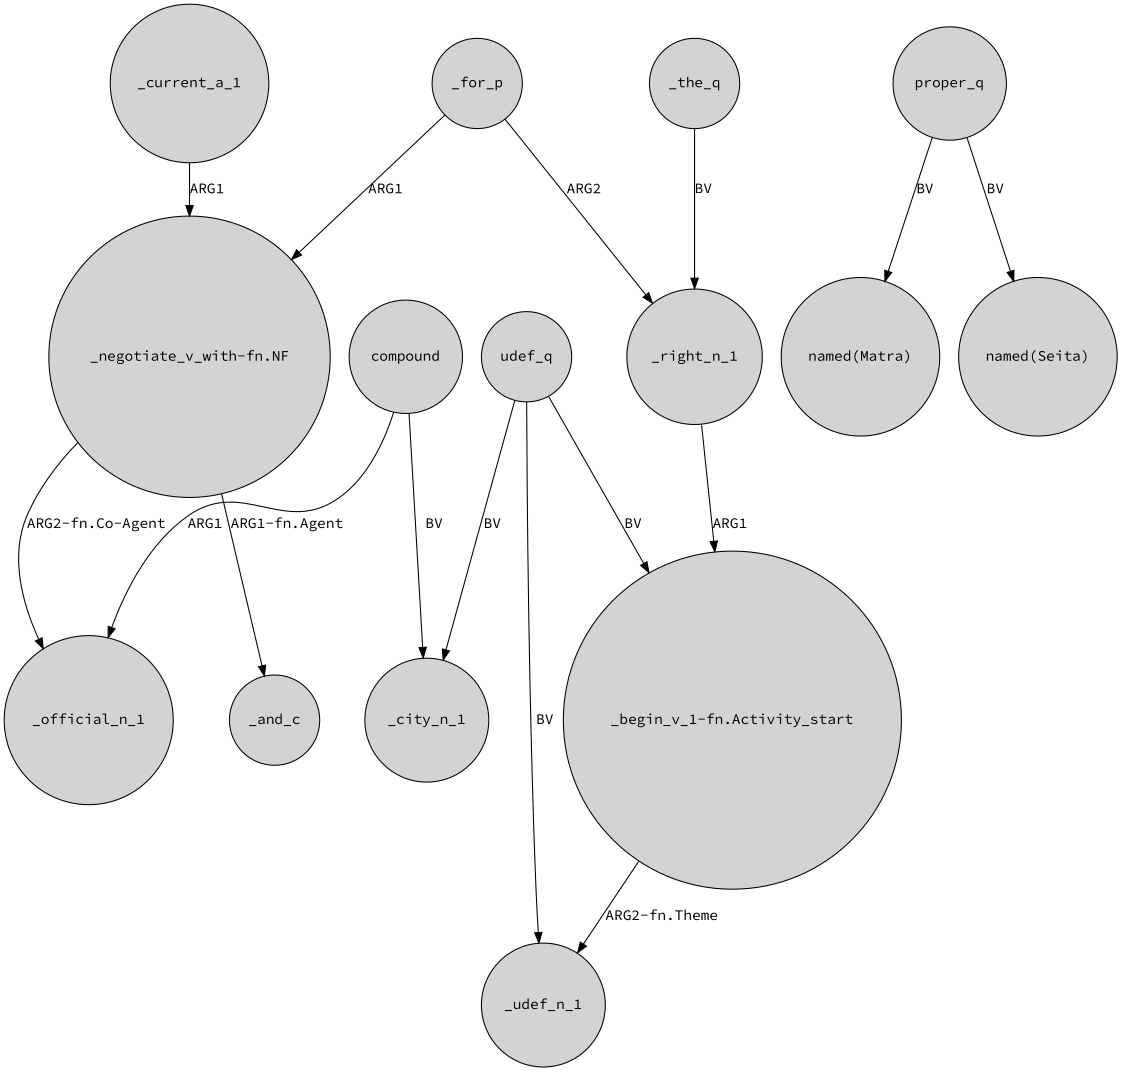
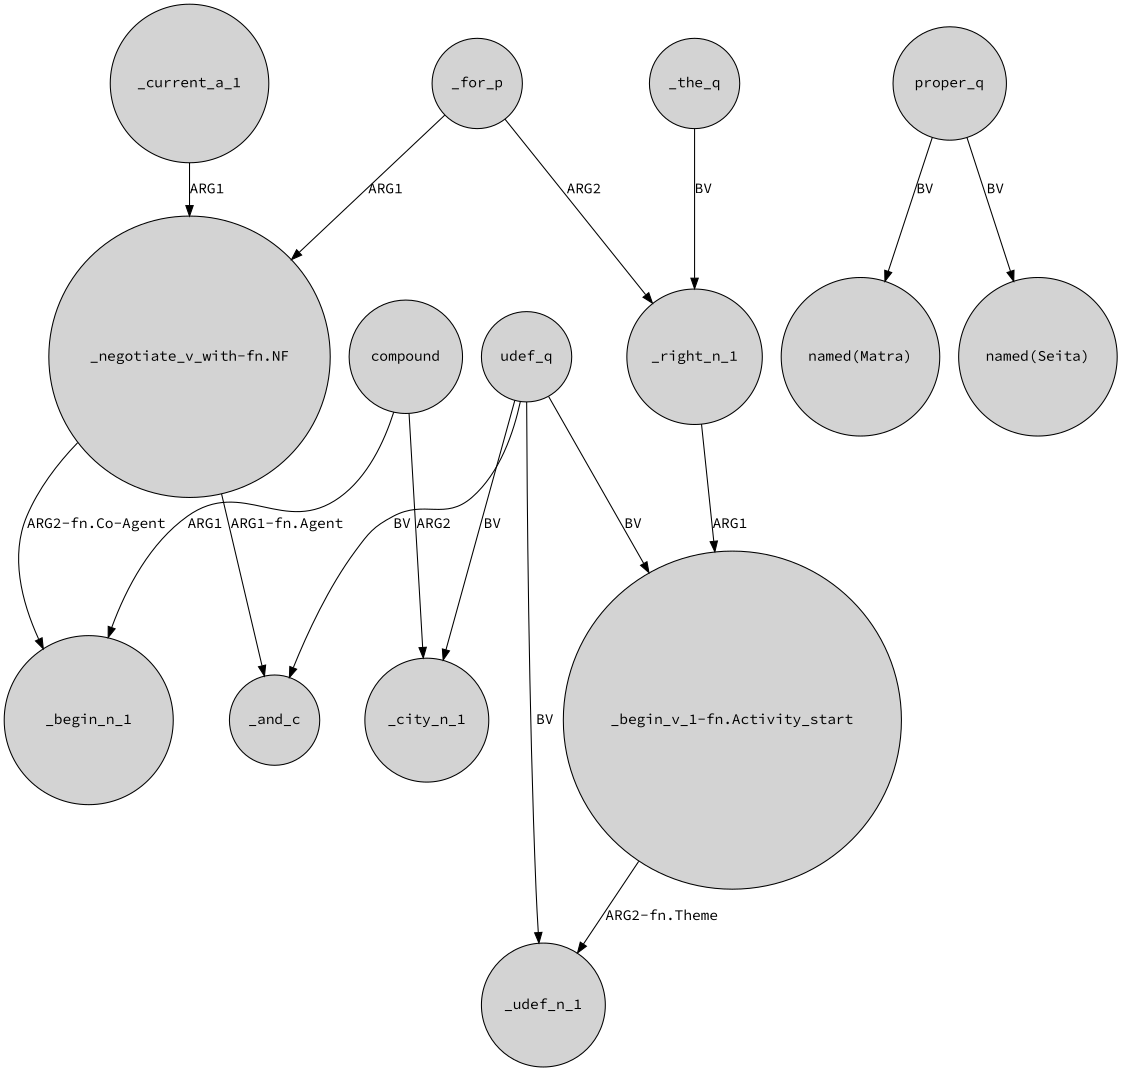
edge "udef_q" -> "_and_c": added, label "BV"
edge "compound" -> "_city_n_1": label "BV" -> "ARG2"
node "_official_n_1": label "_official_n_1" -> "_begin_n_1"
